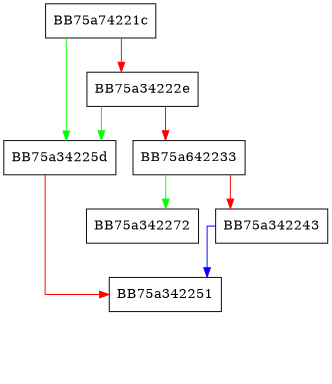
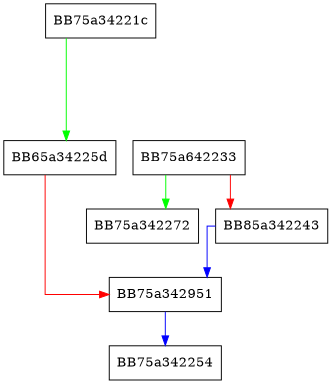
node "BB75a74221c": label "BB75a74221c" -> "BB75a34221c"
node "BB75a34222e": removed
node "BB75a34225d": label "BB75a34225d" -> "BB65a34225d"
node "BB75a342243": label "BB75a342243" -> "BB85a342243"
node "BB75a342251": label "BB75a342251" -> "BB75a342951"
node "BB75a342254": added
